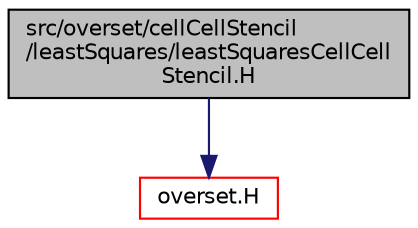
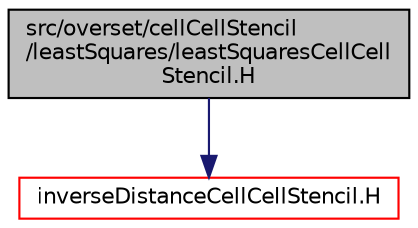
node "overset.H": label "overset.H" -> "inverseDistanceCellCellStencil.H"
